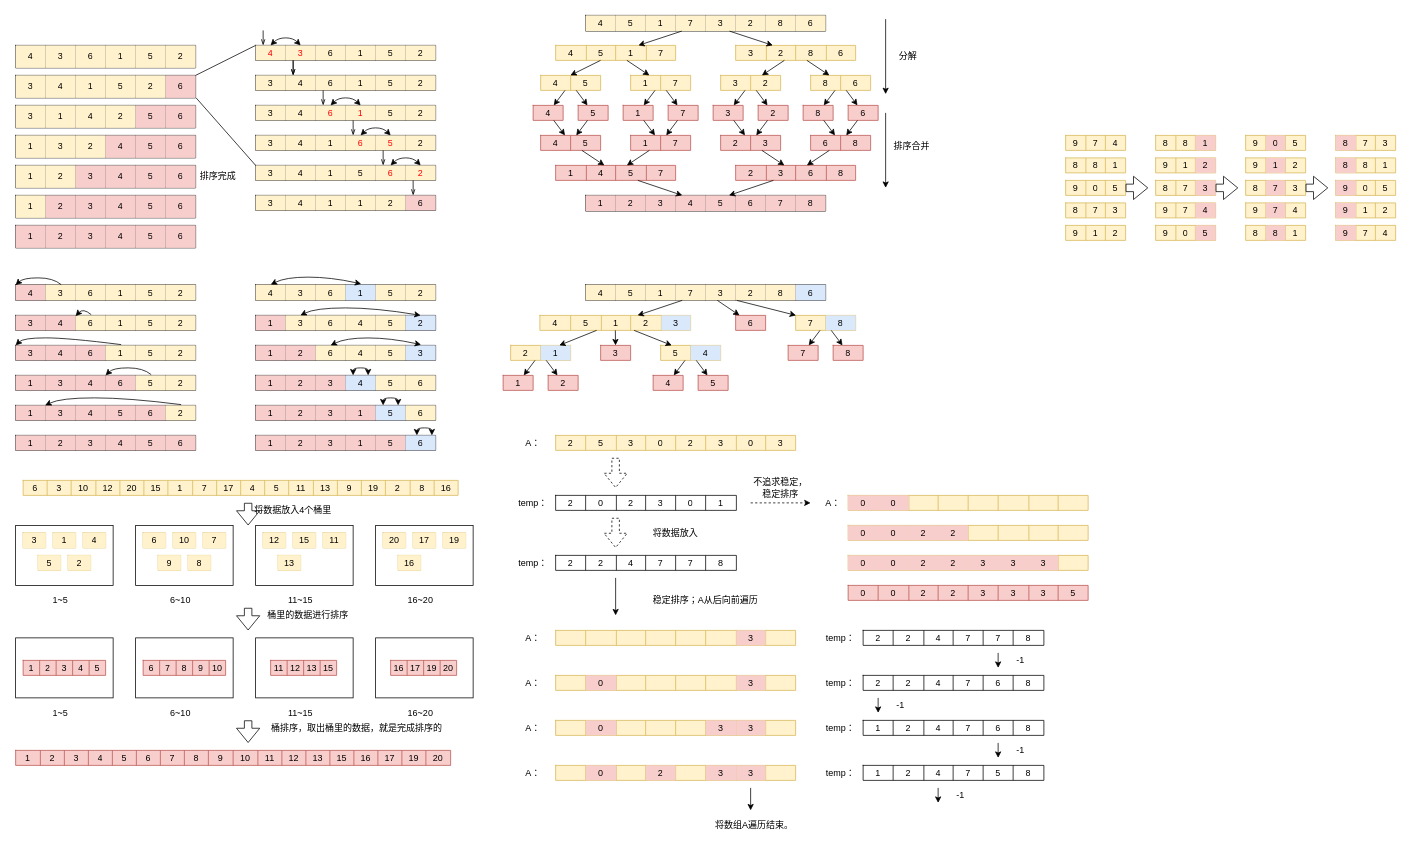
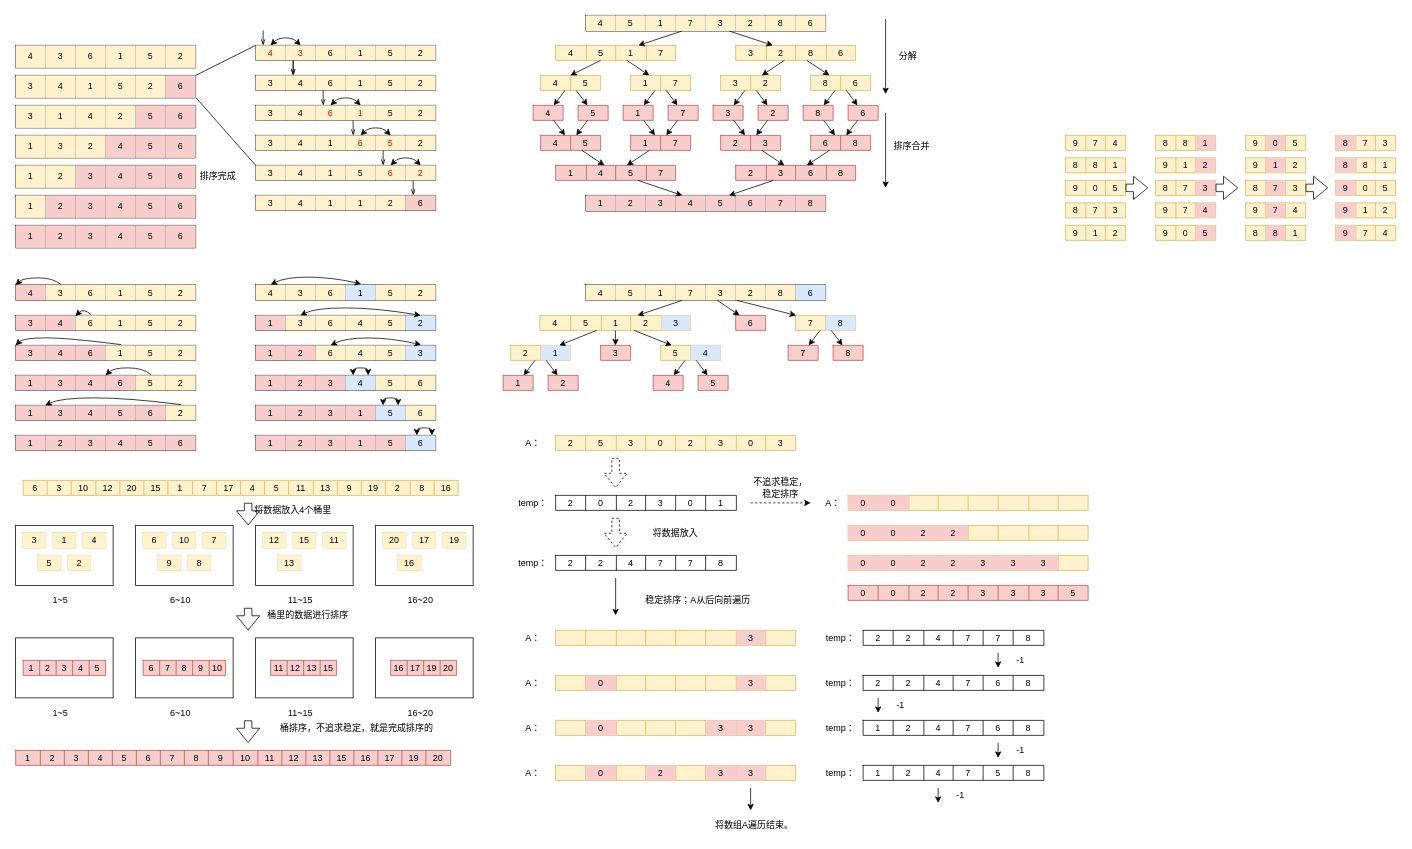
node "稳定排序；A从后向前遍历": moved (705, 600) -> (698, 600)
node "桶排序，取出桶里的数据，就是完成排序的": label "桶排序，取出桶里的数据，就是完成排序的" -> "桶排序，不追求稳定，就是完成排序的"
